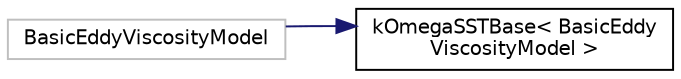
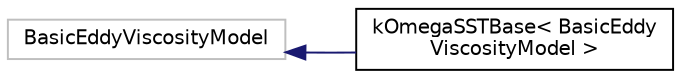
edge "BasicEddyViscosityModel" -> "kOmegaSSTBase< BasicEddy ViscosityModel >": reversed
